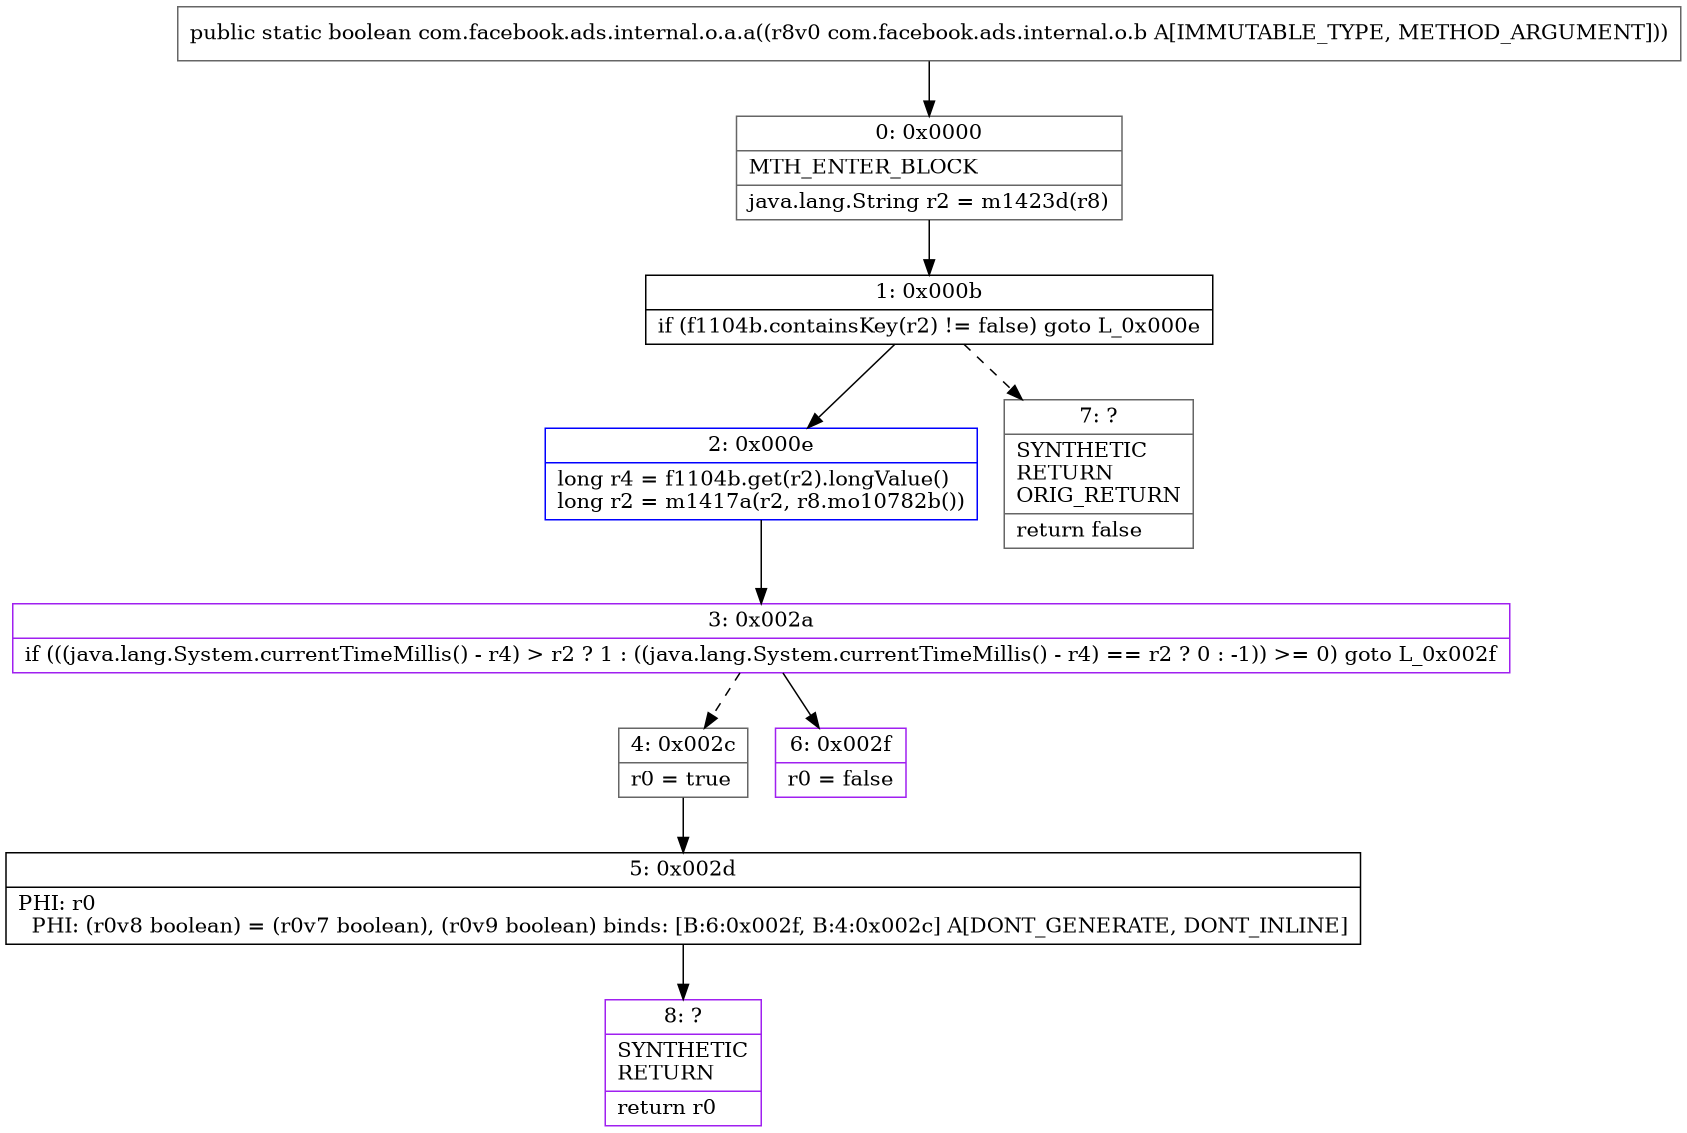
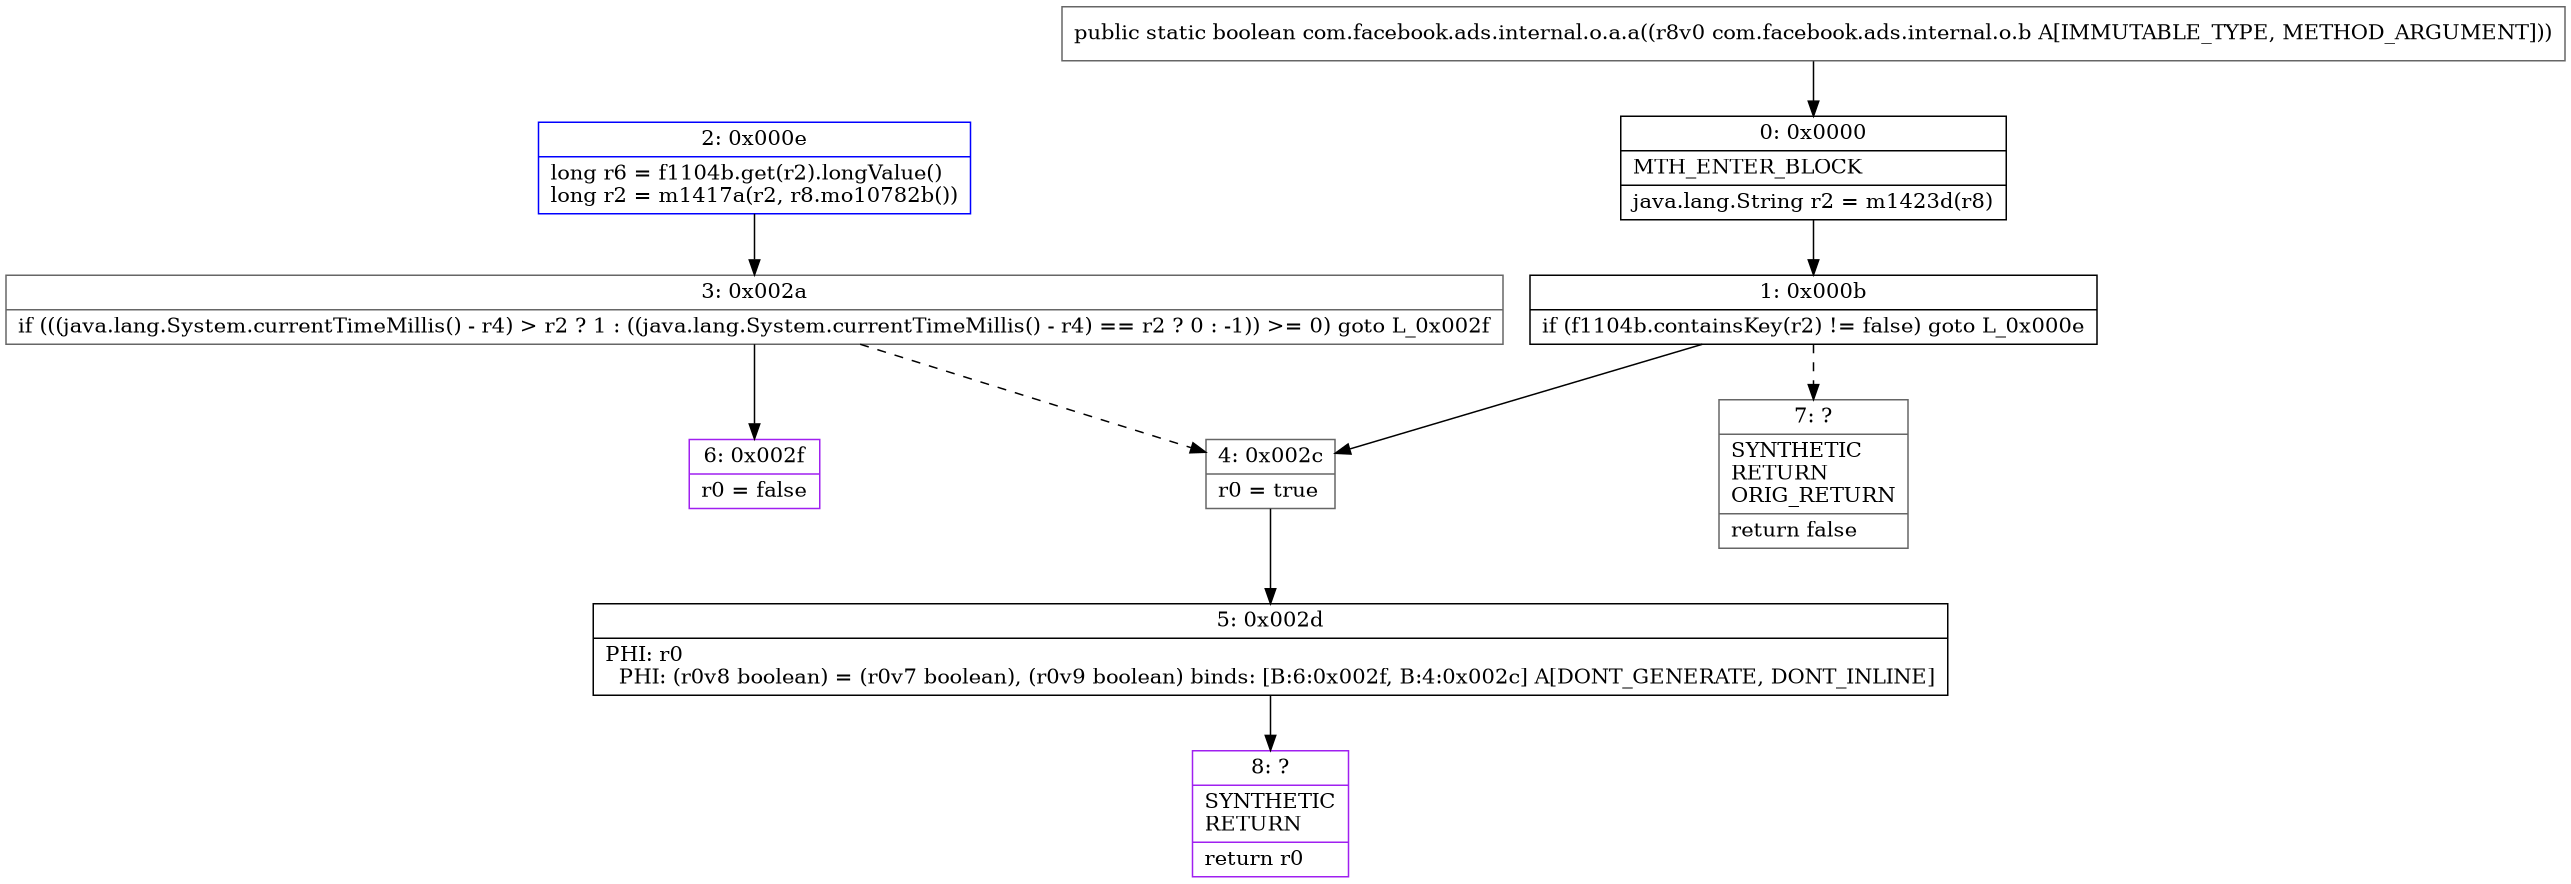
node "0: 0x0000": color gray40 -> black
edge "1: 0x000b" -> "2: 0x000e": now "1: 0x000b" -> "4: 0x002c"
node "2: 0x000e": text "long r4 = f1104b.get(r2).longValue()" -> "long r6 = f1104b.get(r2).longValue()"
node "3: 0x002a": color purple -> gray40
